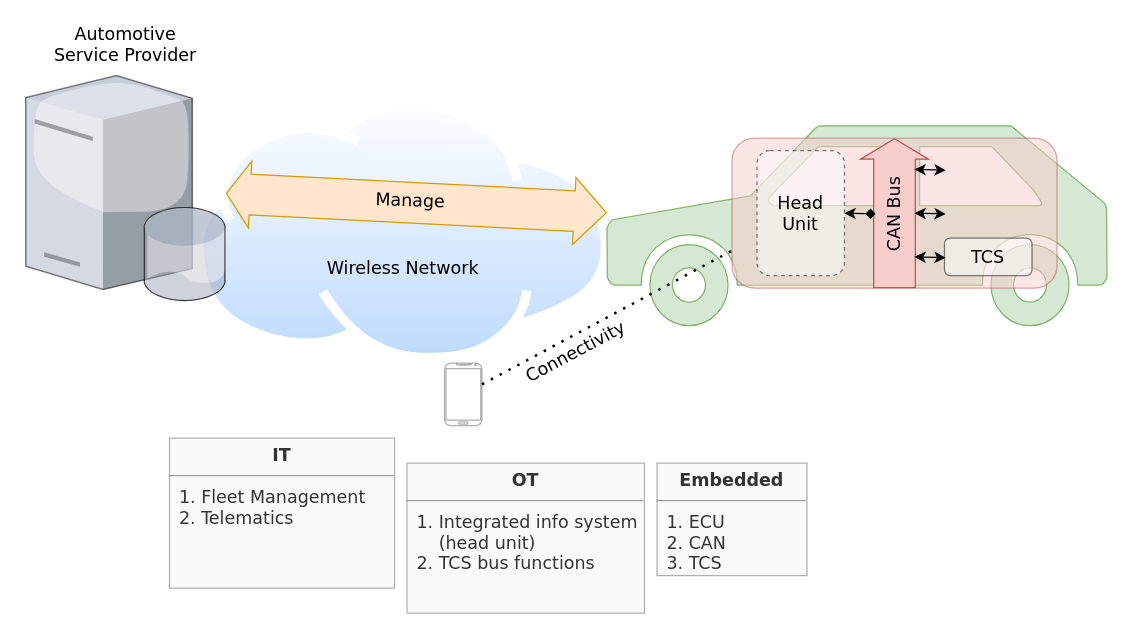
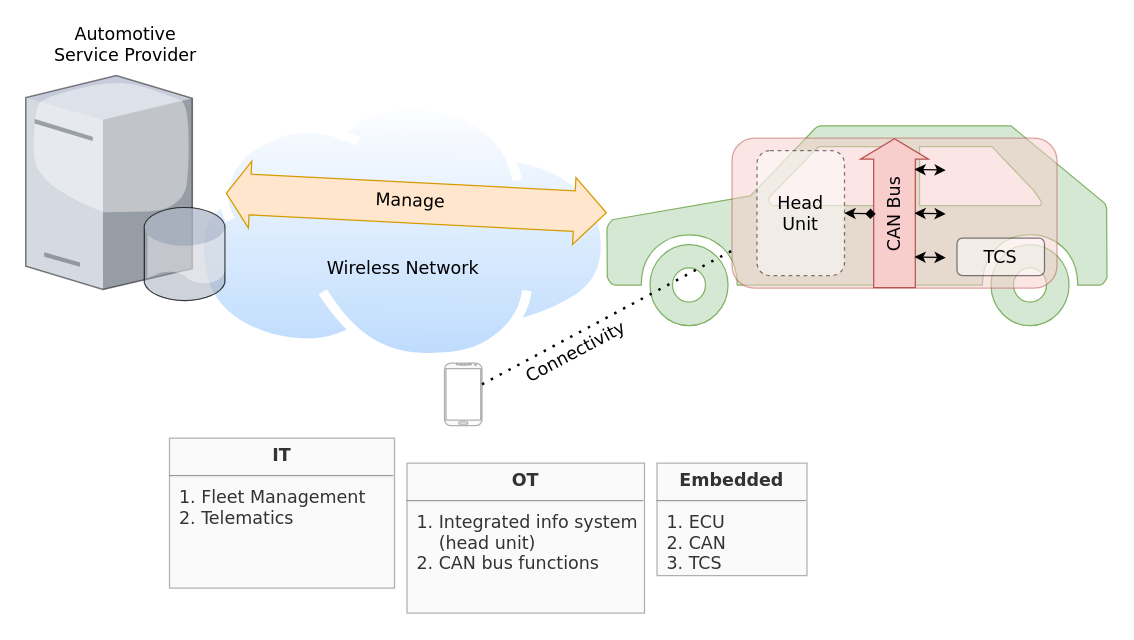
node "TCS": moved (988, 257) -> (1001, 257)
node "OT 1. Integrated info system (head unit) 2. TCS bus functions": label "OT 1. Integrated info system (head unit) 2. TCS bus functions" -> "OT 1. Integrated info system (head unit) 2. CAN bus functions"
